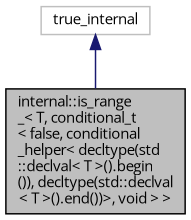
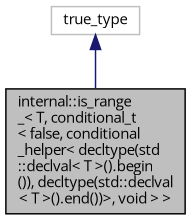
node "true_internal": label "true_internal" -> "true_type"
